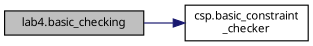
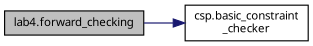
node "lab4.basic_checking": label "lab4.basic_checking" -> "lab4.forward_checking"
